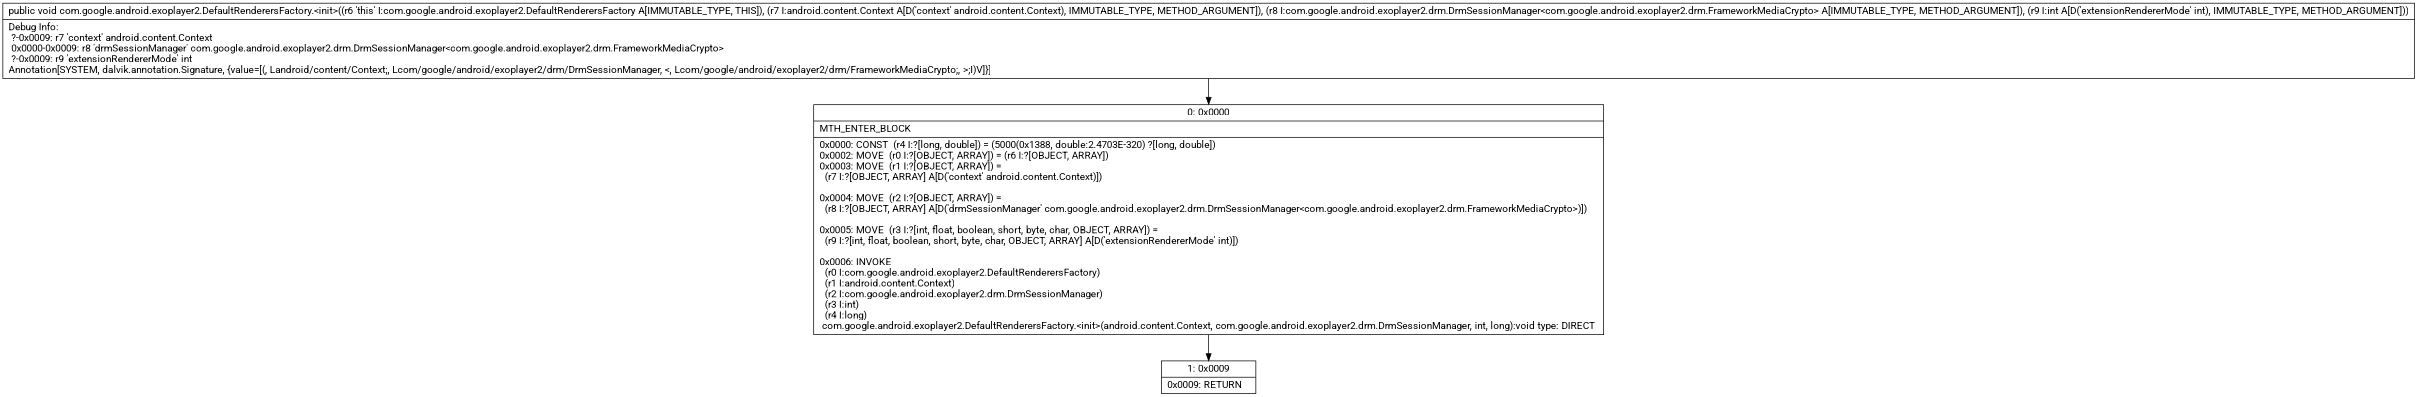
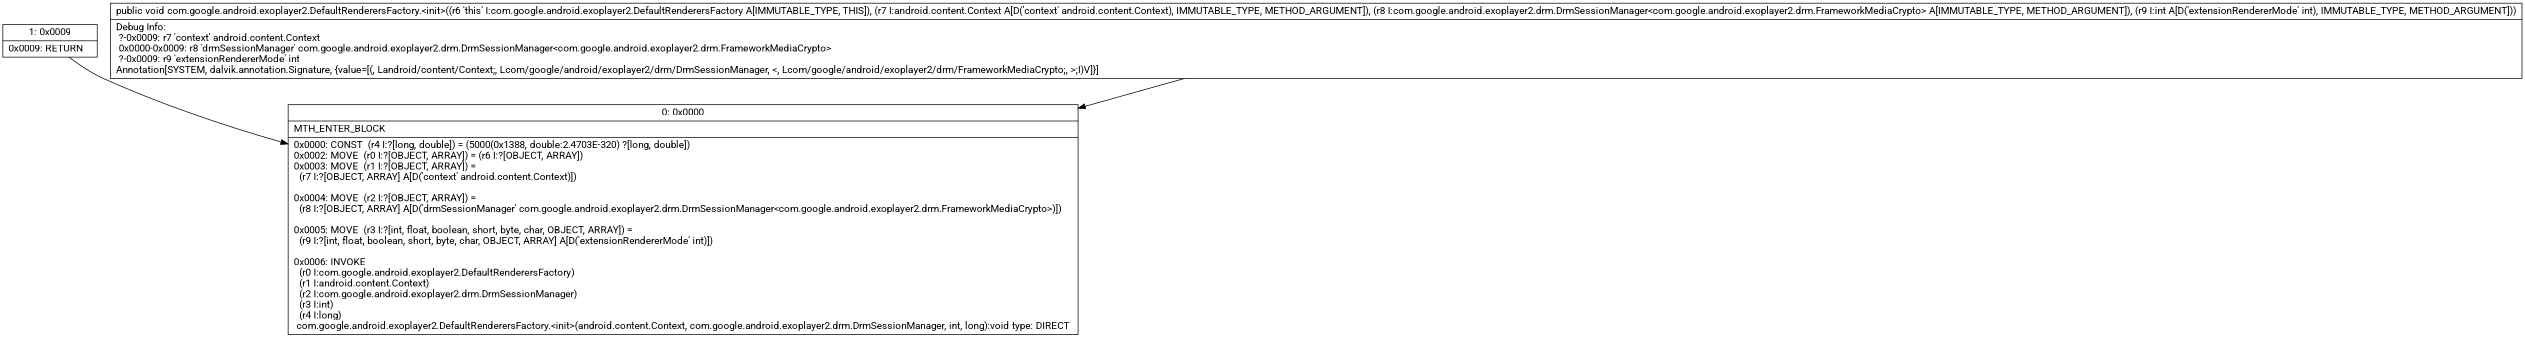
edge "0: 0x0000" -> "1: 0x0009": reversed
